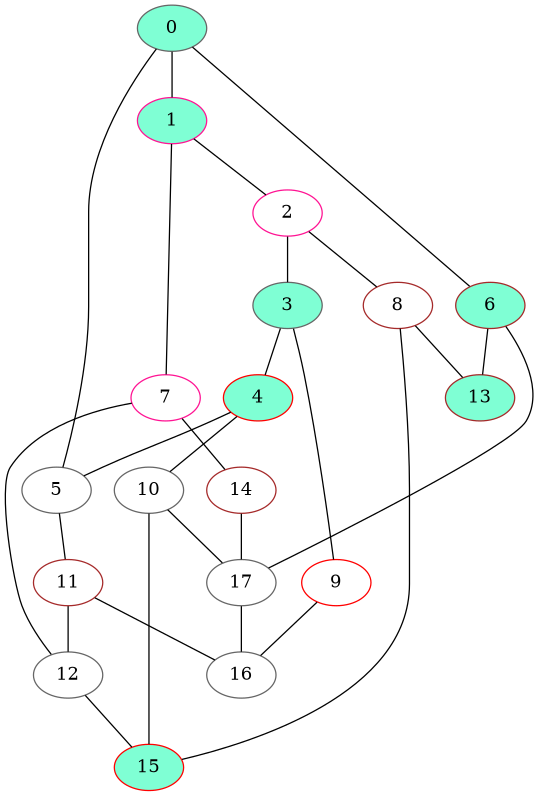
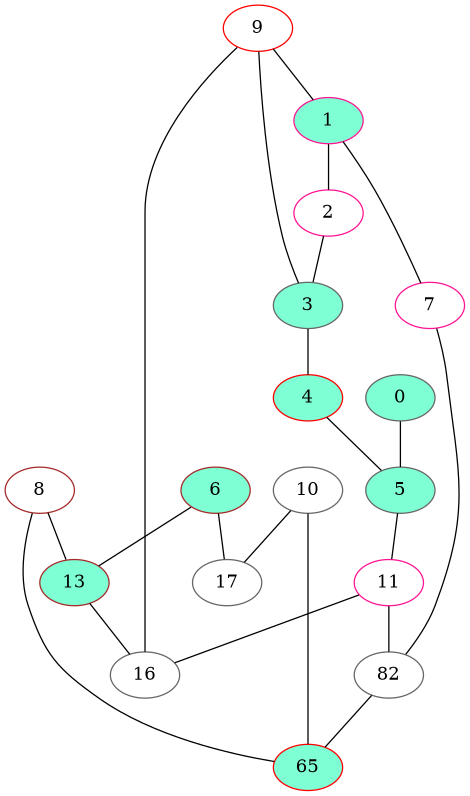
edge "0" -- "1": now "9" -- "1"
edge "0" -- "6": removed
edge "2" -- "8": removed
edge "4" -- "10": removed
node "5": fillcolor white -> aquamarine
node "14": removed
node "11": color brown -> deeppink
edge "17" -- "16": now "13" -- "16"
node "12": label "12" -> "82"
node "15": label "15" -> "65"
